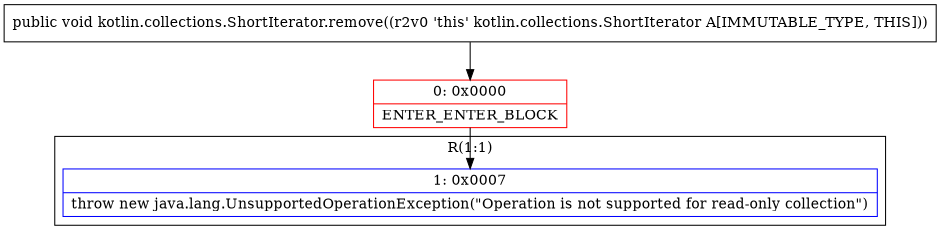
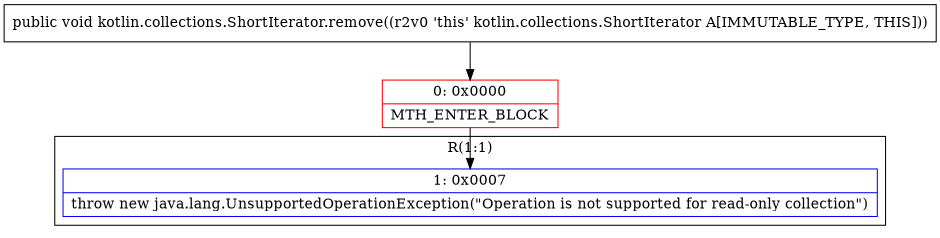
node "0: 0x0000": text "ENTER_ENTER_BLOCK" -> "MTH_ENTER_BLOCK"
